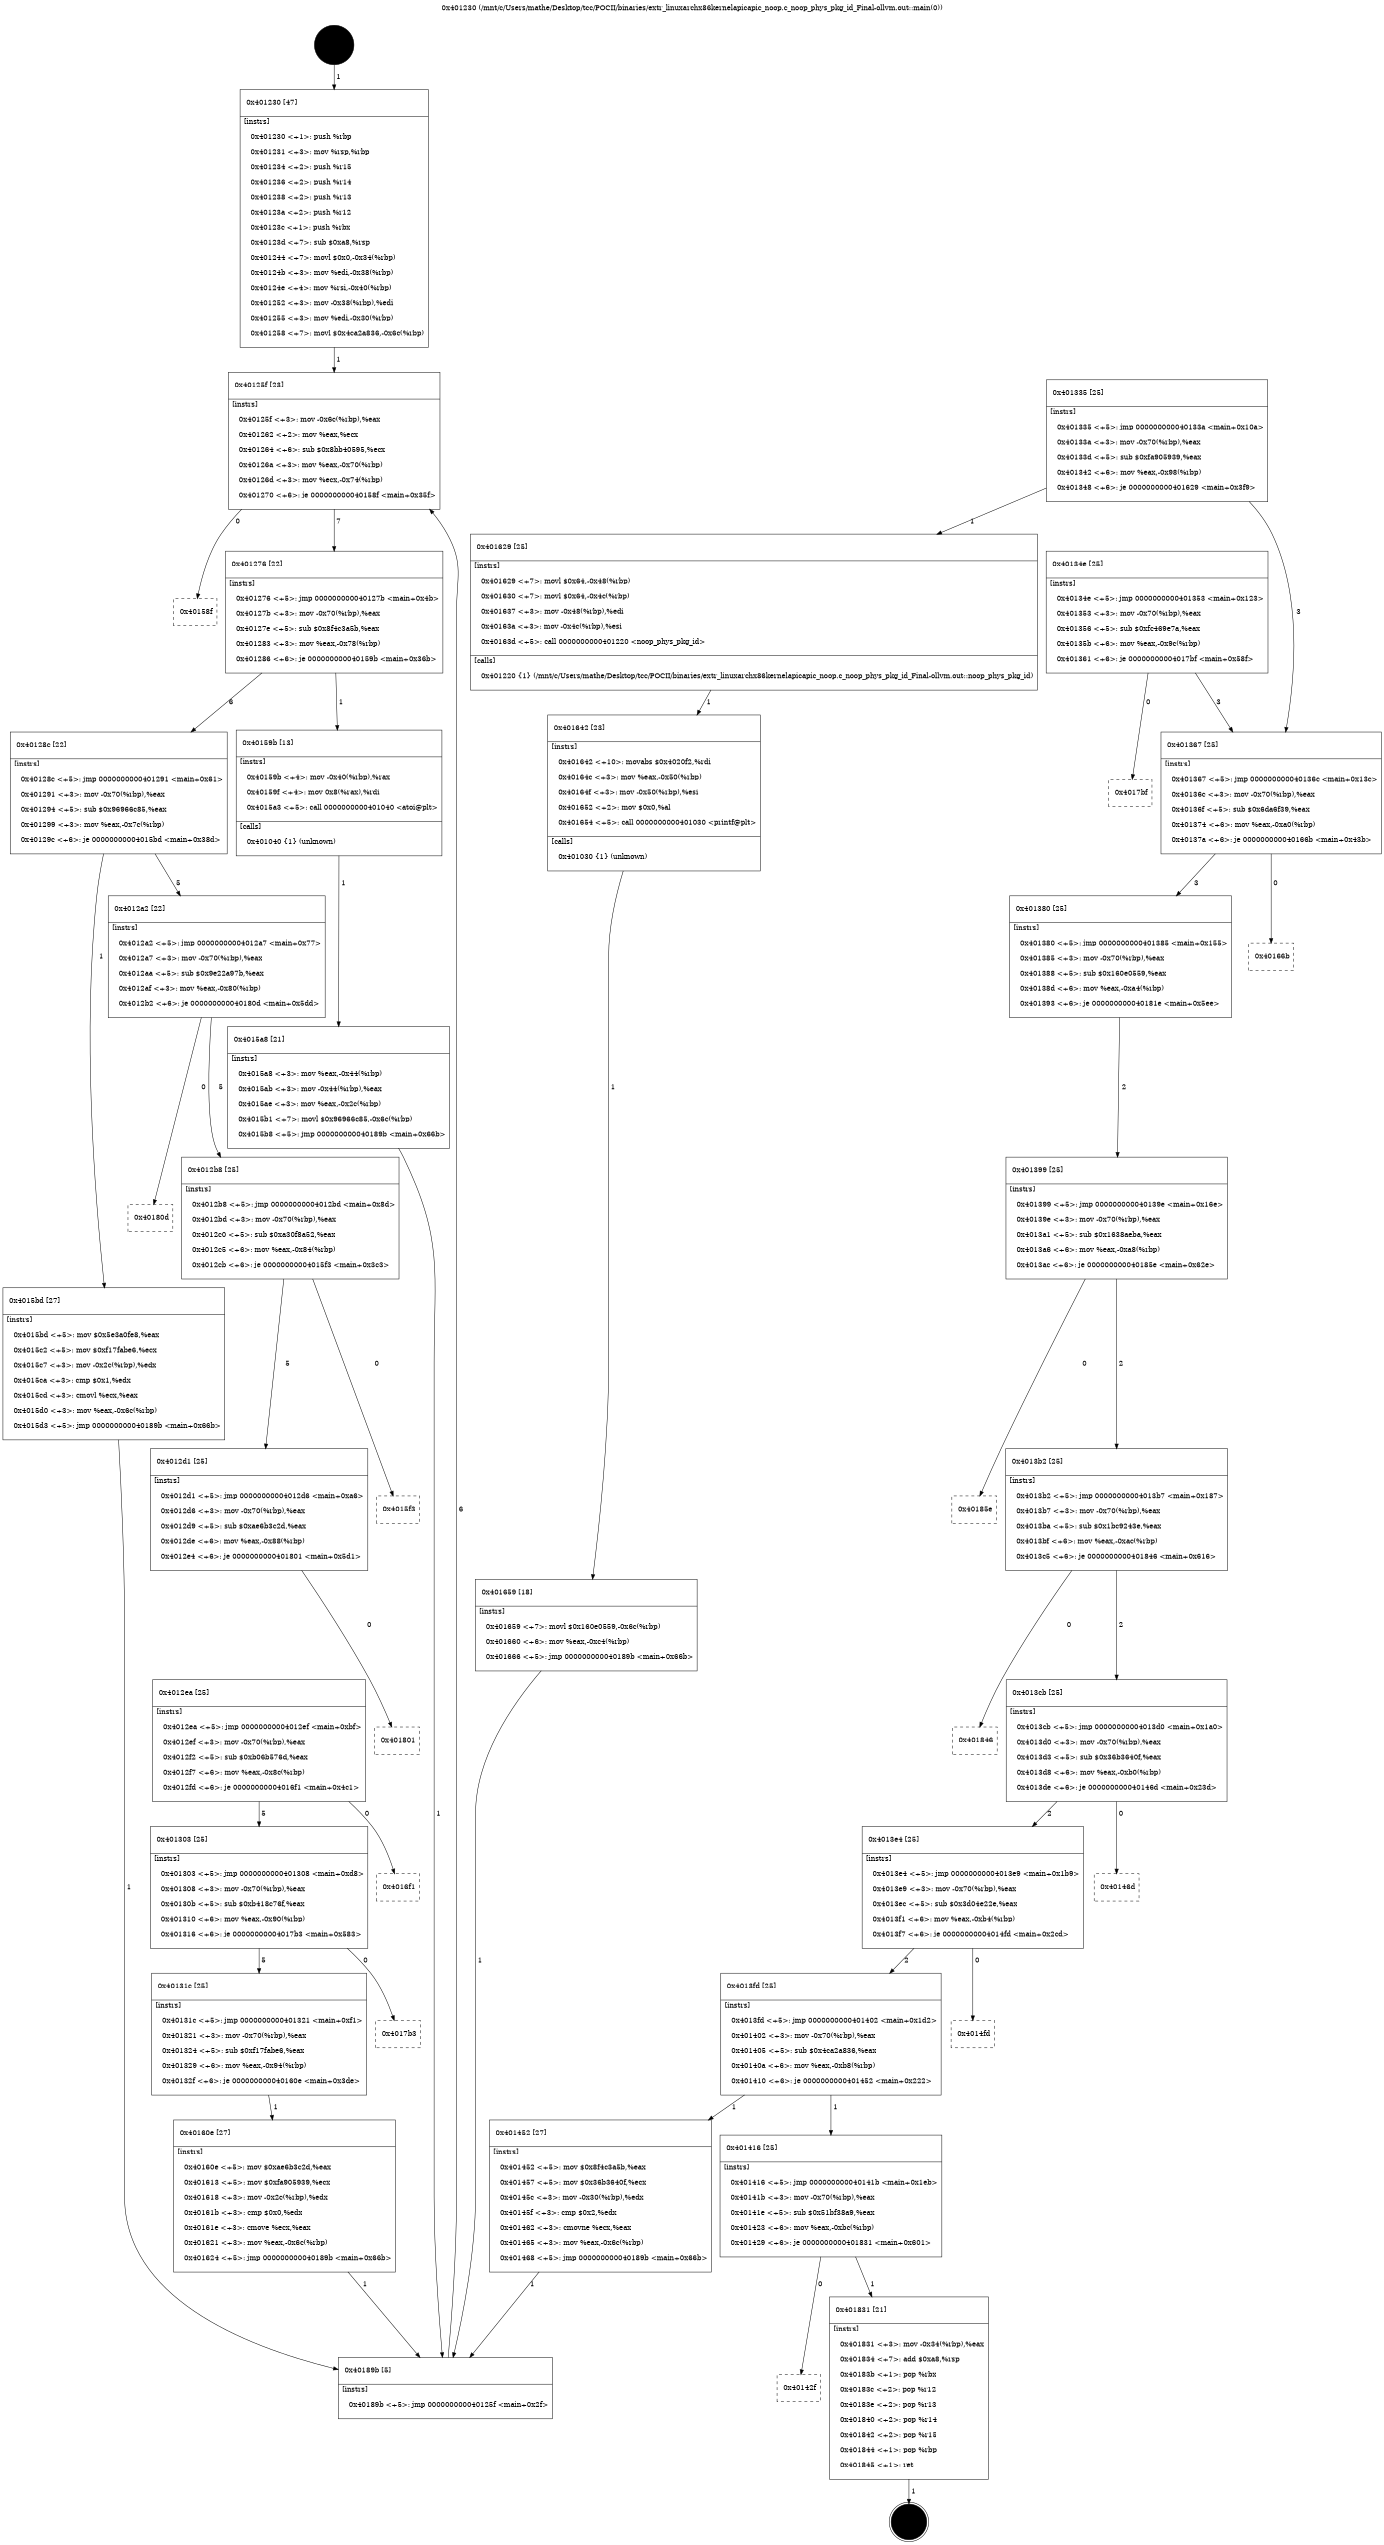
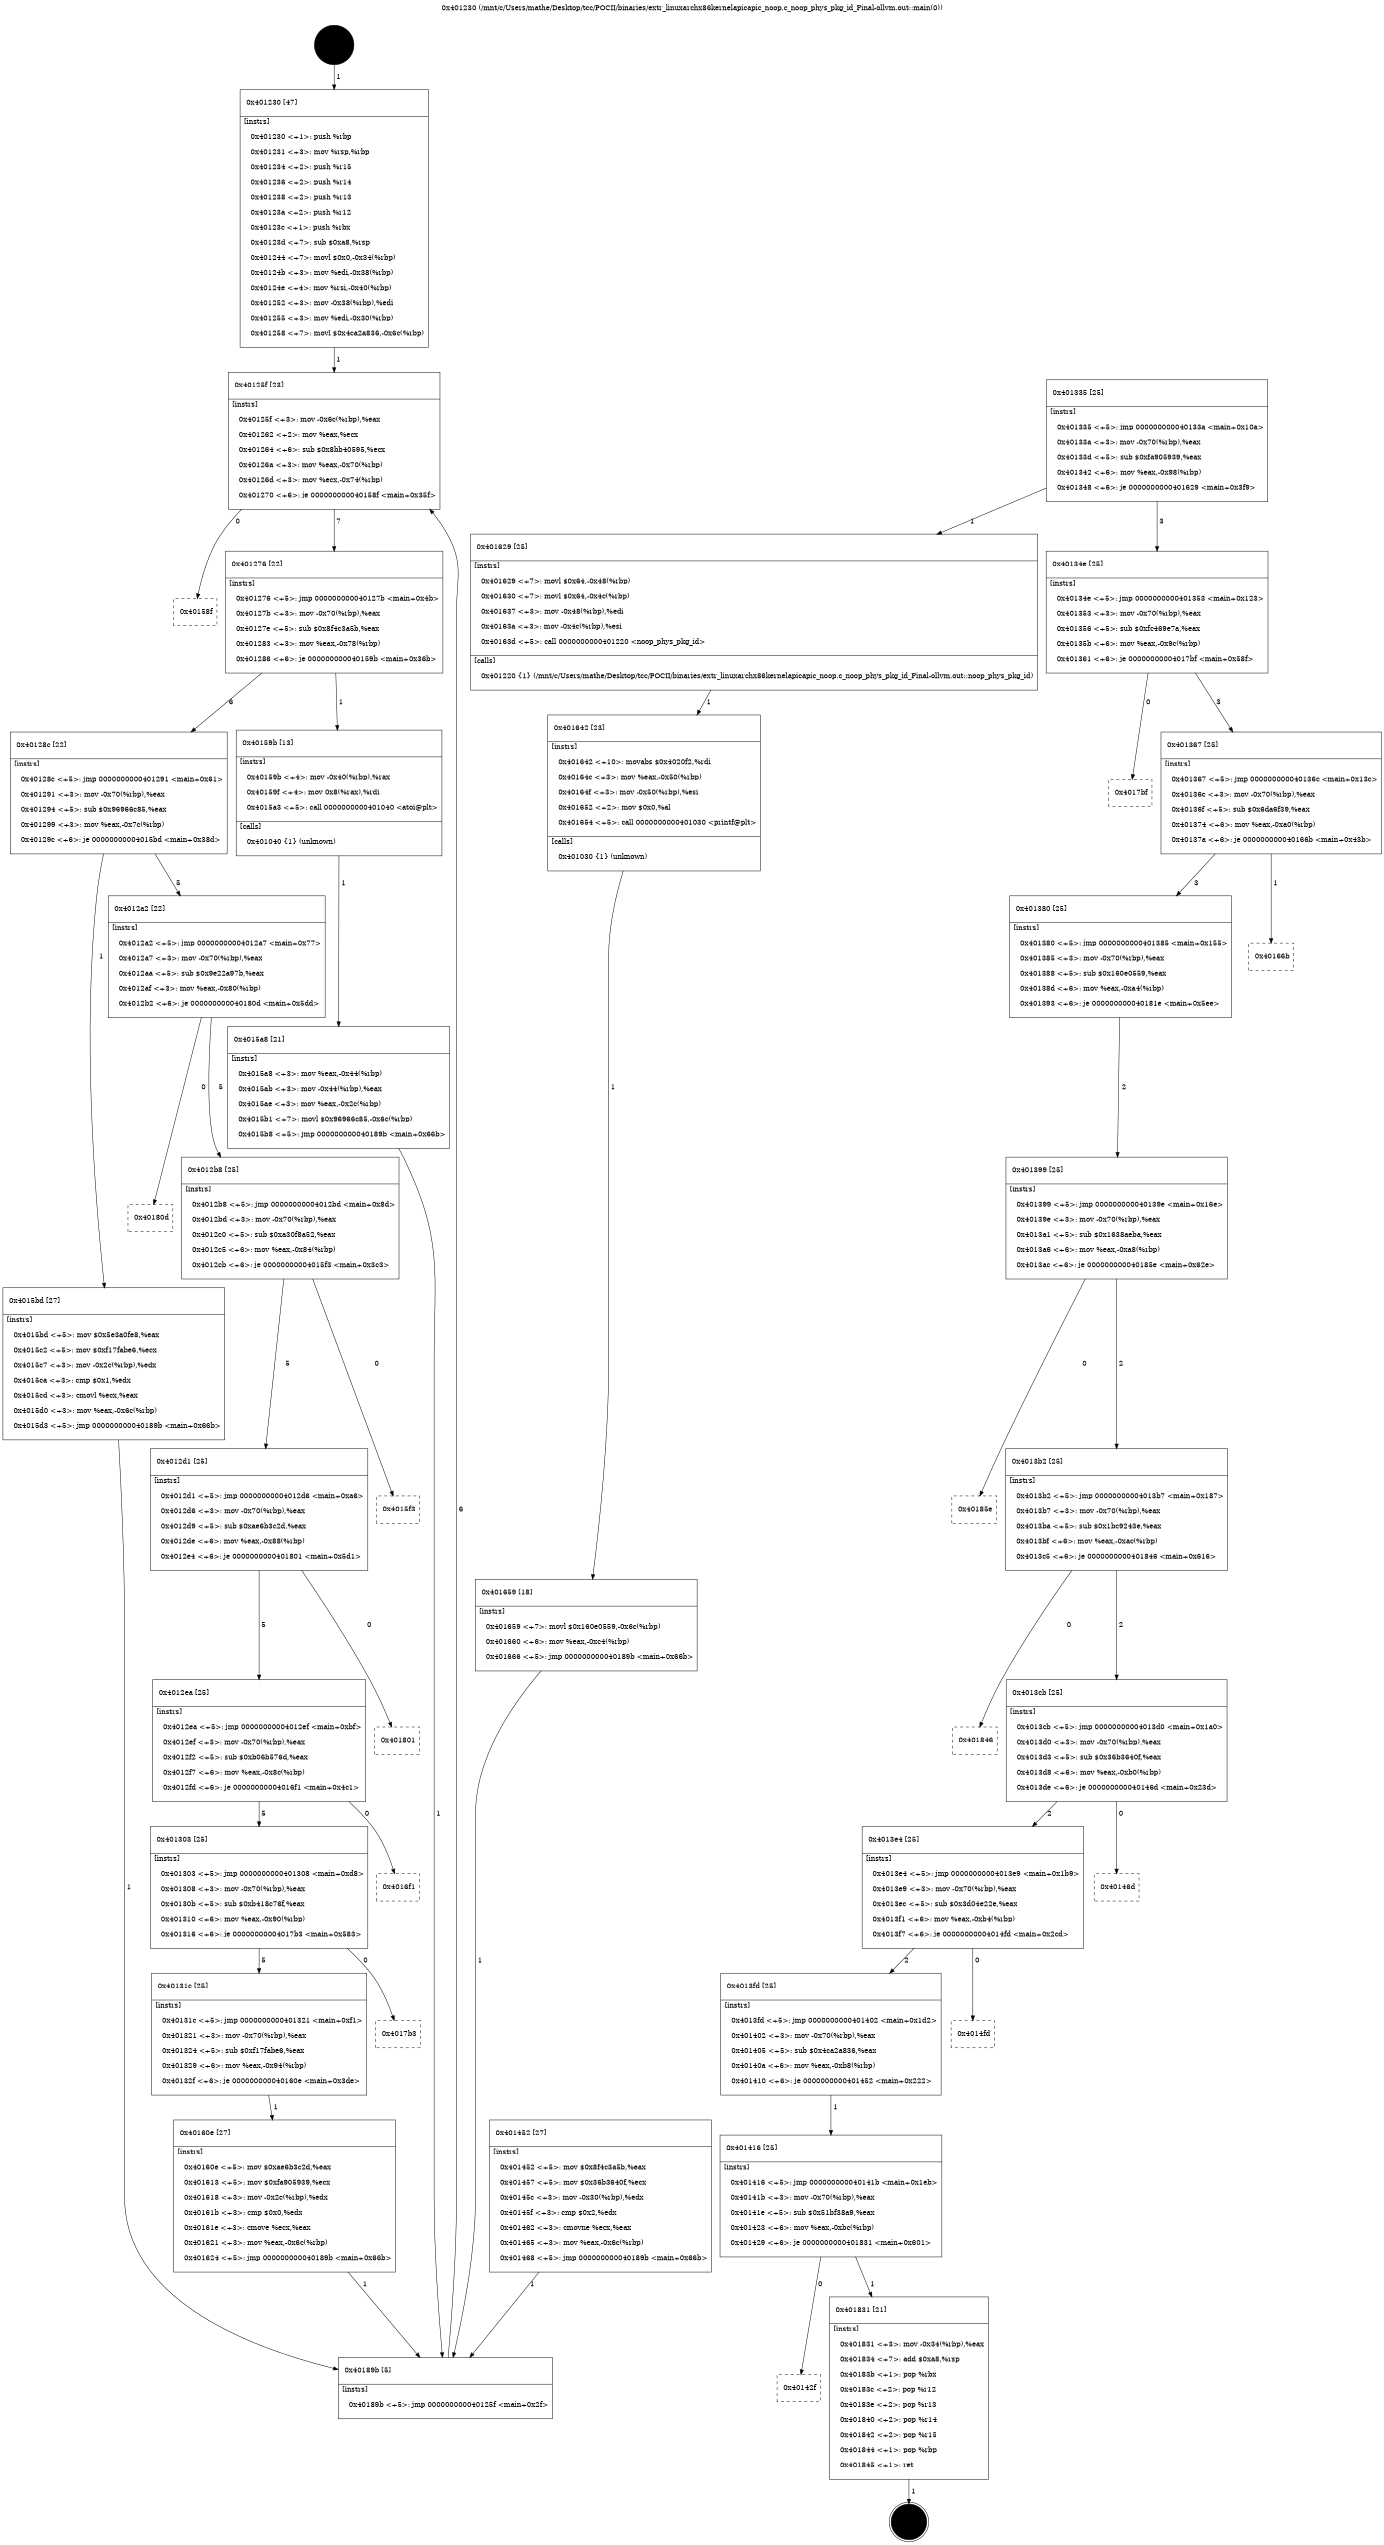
edge "0x401335 [25]" -> "0x401367 [25]": now "0x401335 [25]" -> "0x40134e [25]"
edge "0x401367 [25]" -> "0x40166b": label " 0" -> " 1"
edge "0x4012d1 [25]" -> "0x4012ea [25]": added, label "5"
edge "0x4013fd [25]" -> "0x401452 [27]": removed, label "1"
